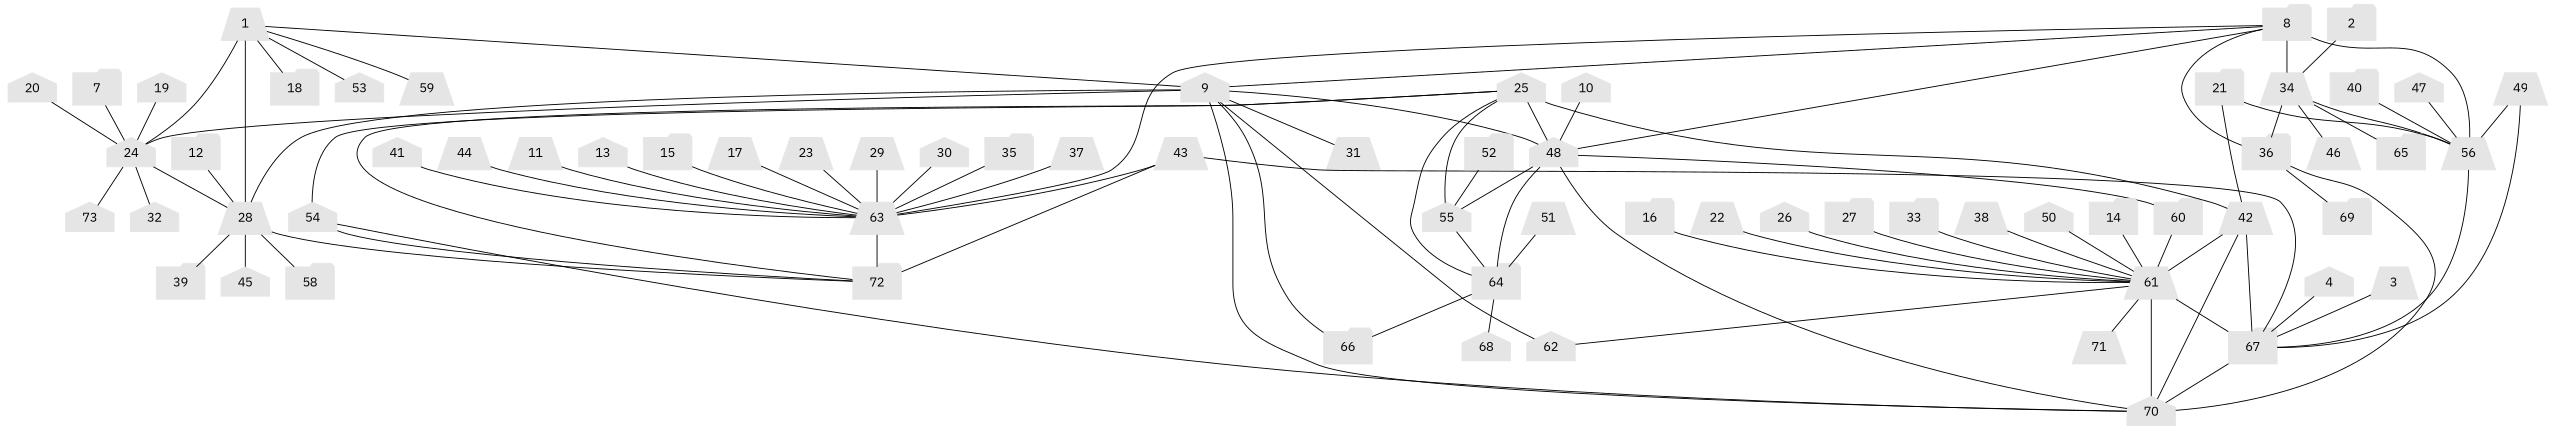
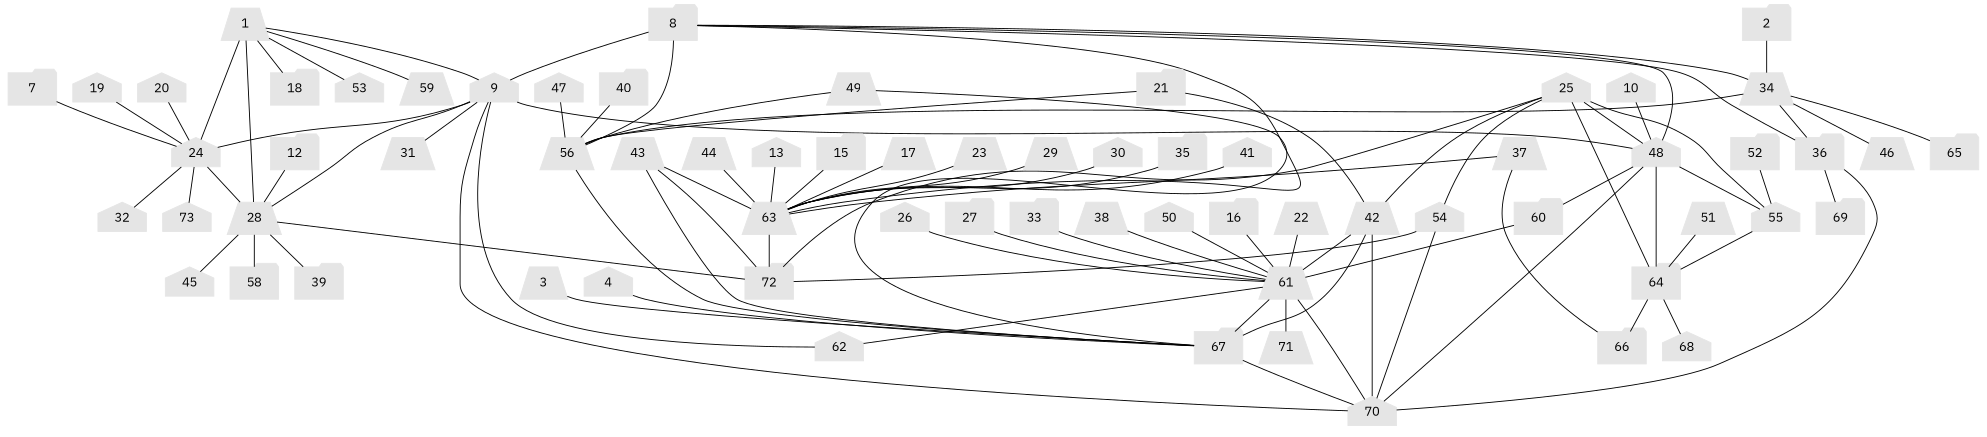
node "11": removed
node "14": removed
edge "9" -- "66": now "37" -- "66"
